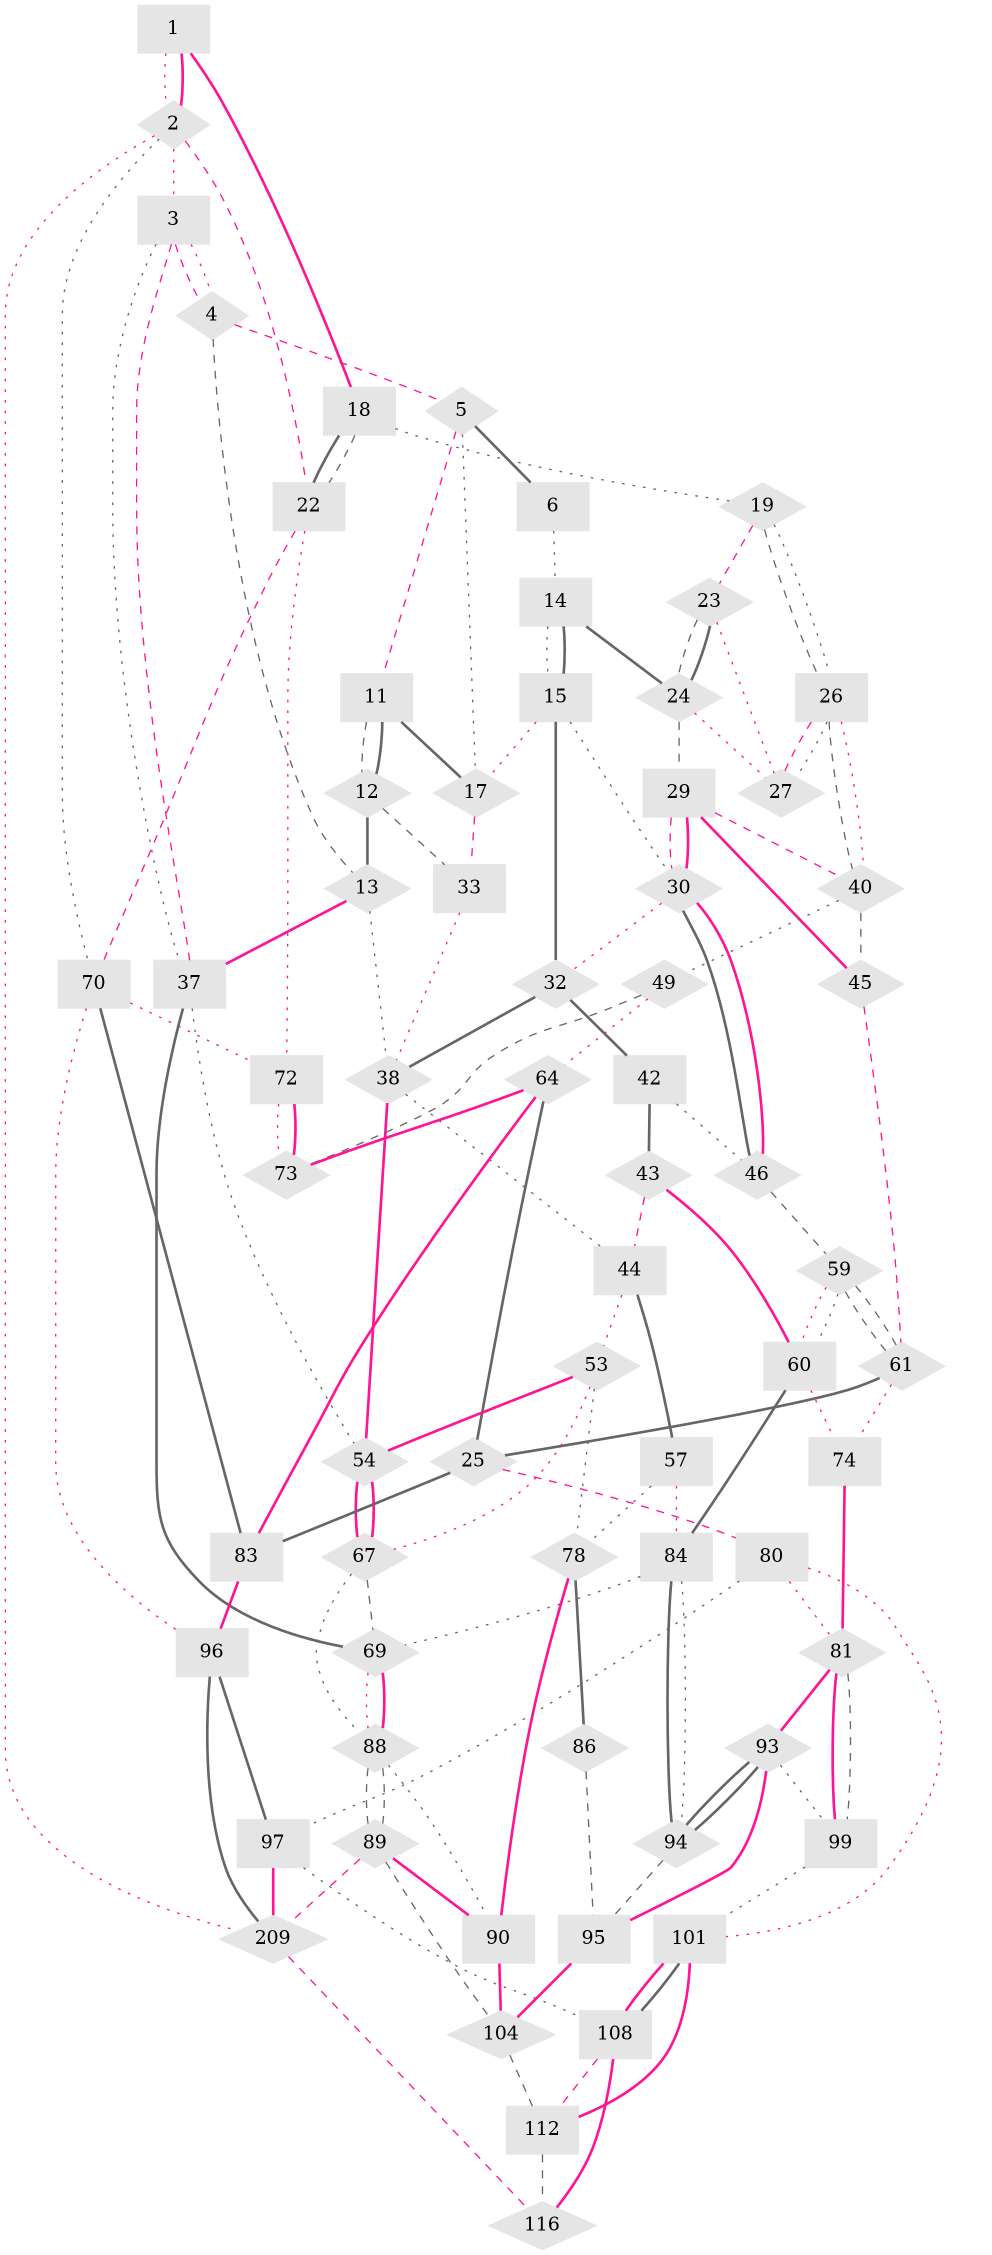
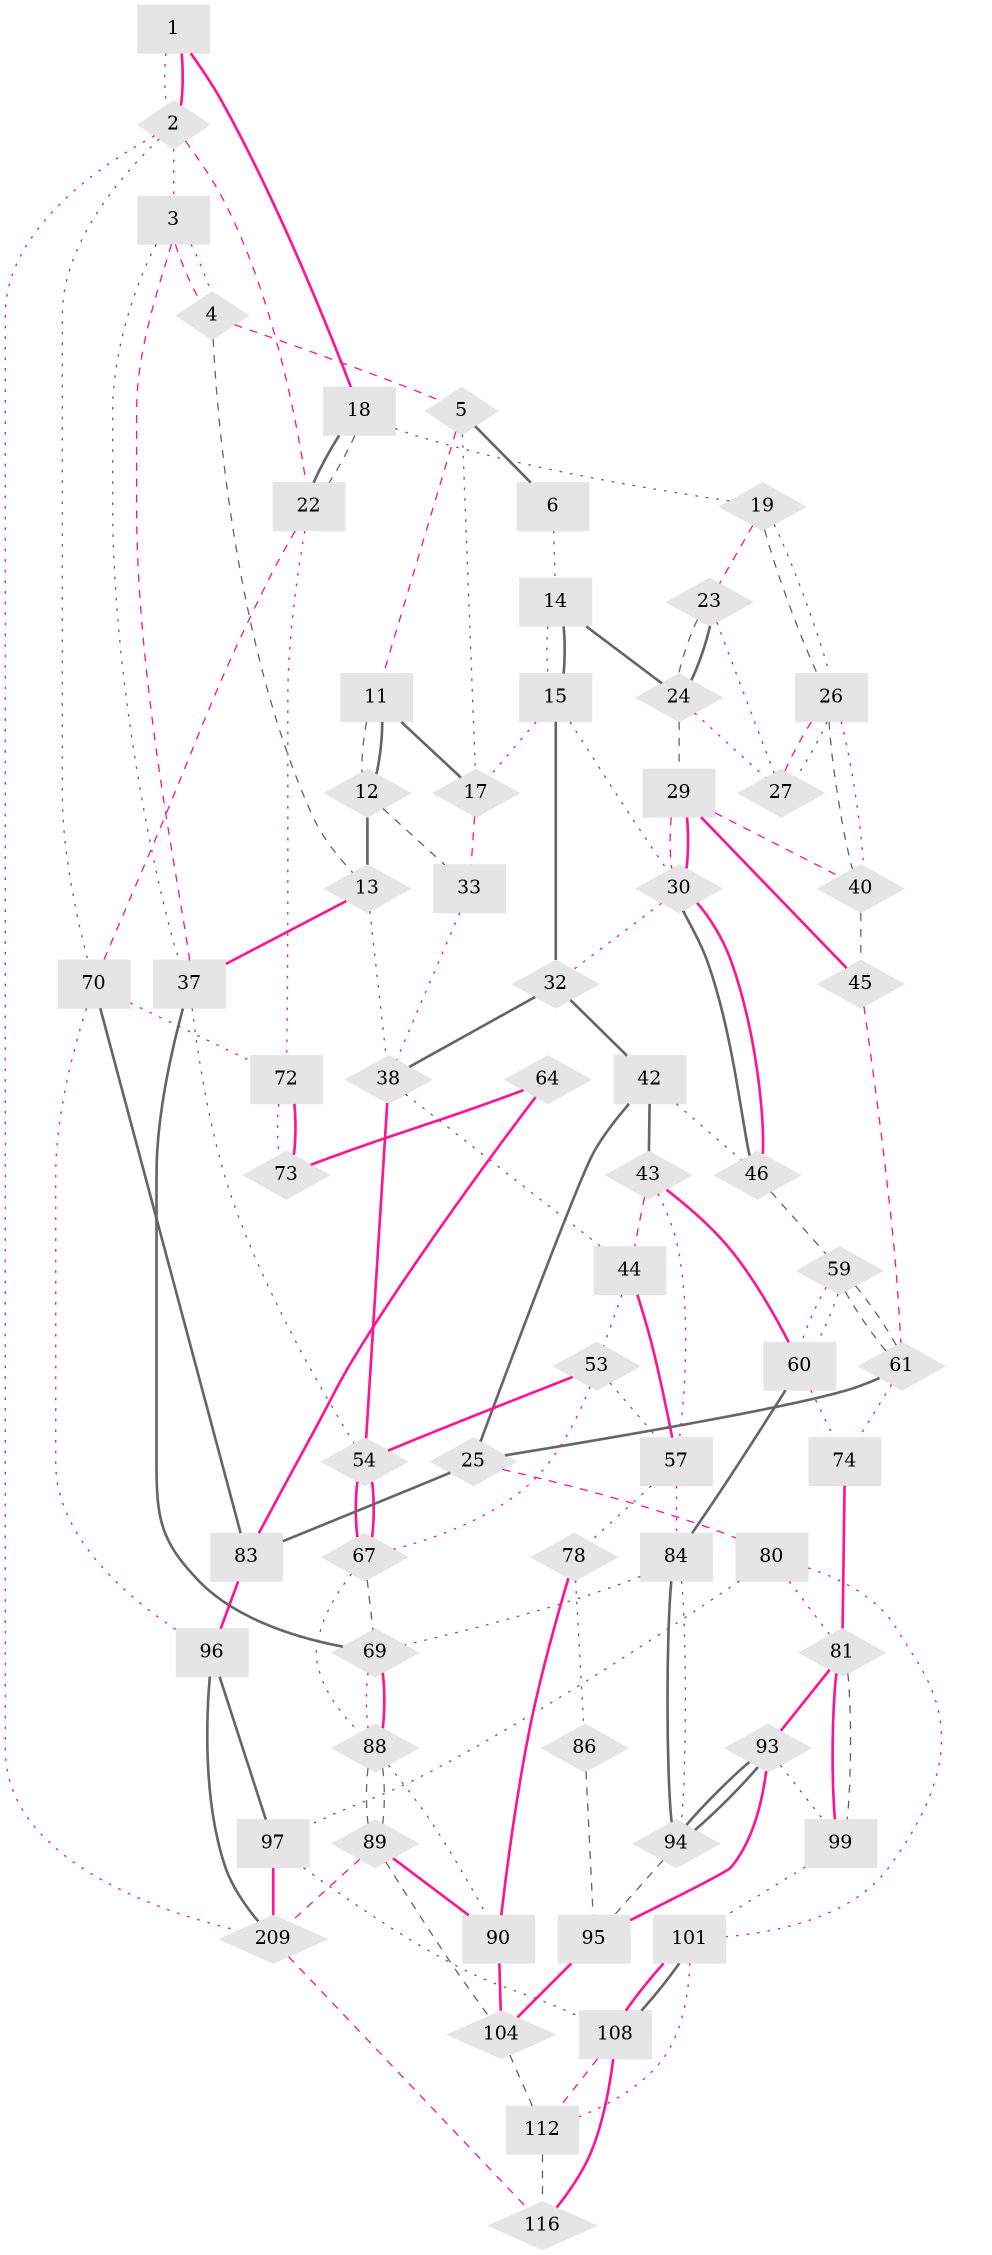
node "49": removed
edge "64" -- "25": now "42" -- "25"
edge "43" -- "57": added
edge "44" -- "57": color gray40 -> deeppink
edge "53" -- "78": now "53" -- "57"
edge "78" -- "86": style bold -> dotted
edge "101" -- "112": style bold -> dotted
